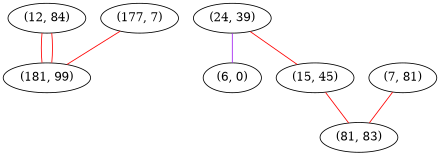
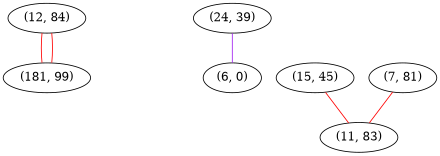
node "(177, 7)": removed
edge "(24, 39)" -- "(15, 45)": removed
node "(81, 83)": label "(81, 83)" -> "(11, 83)"
